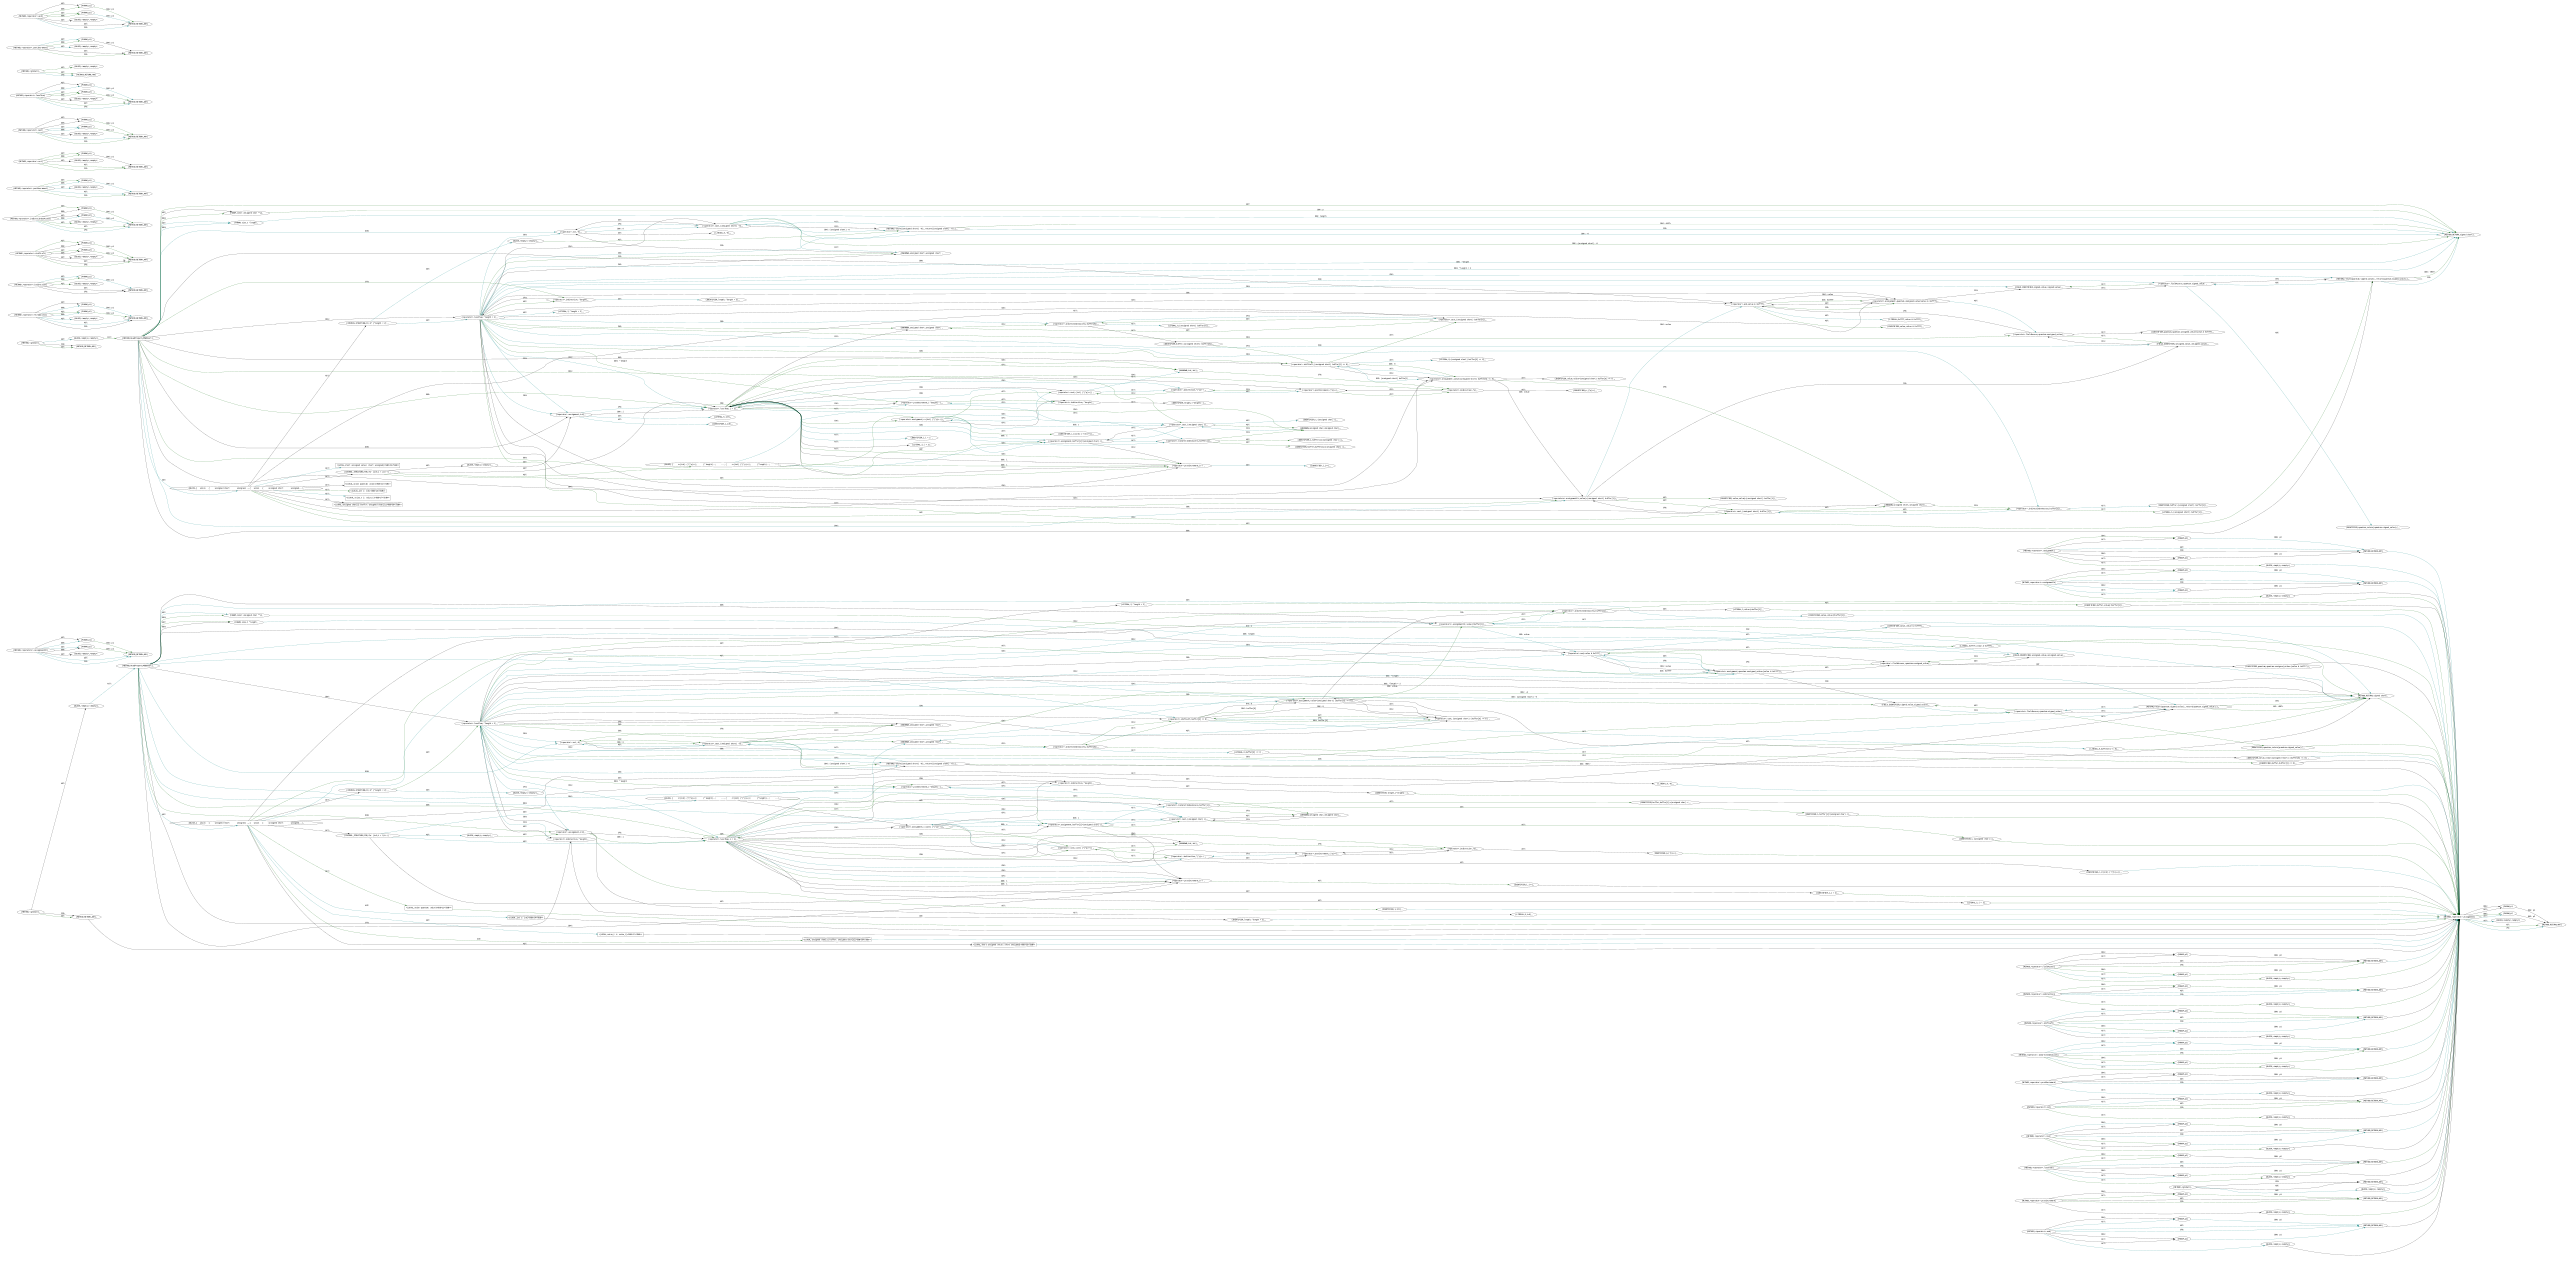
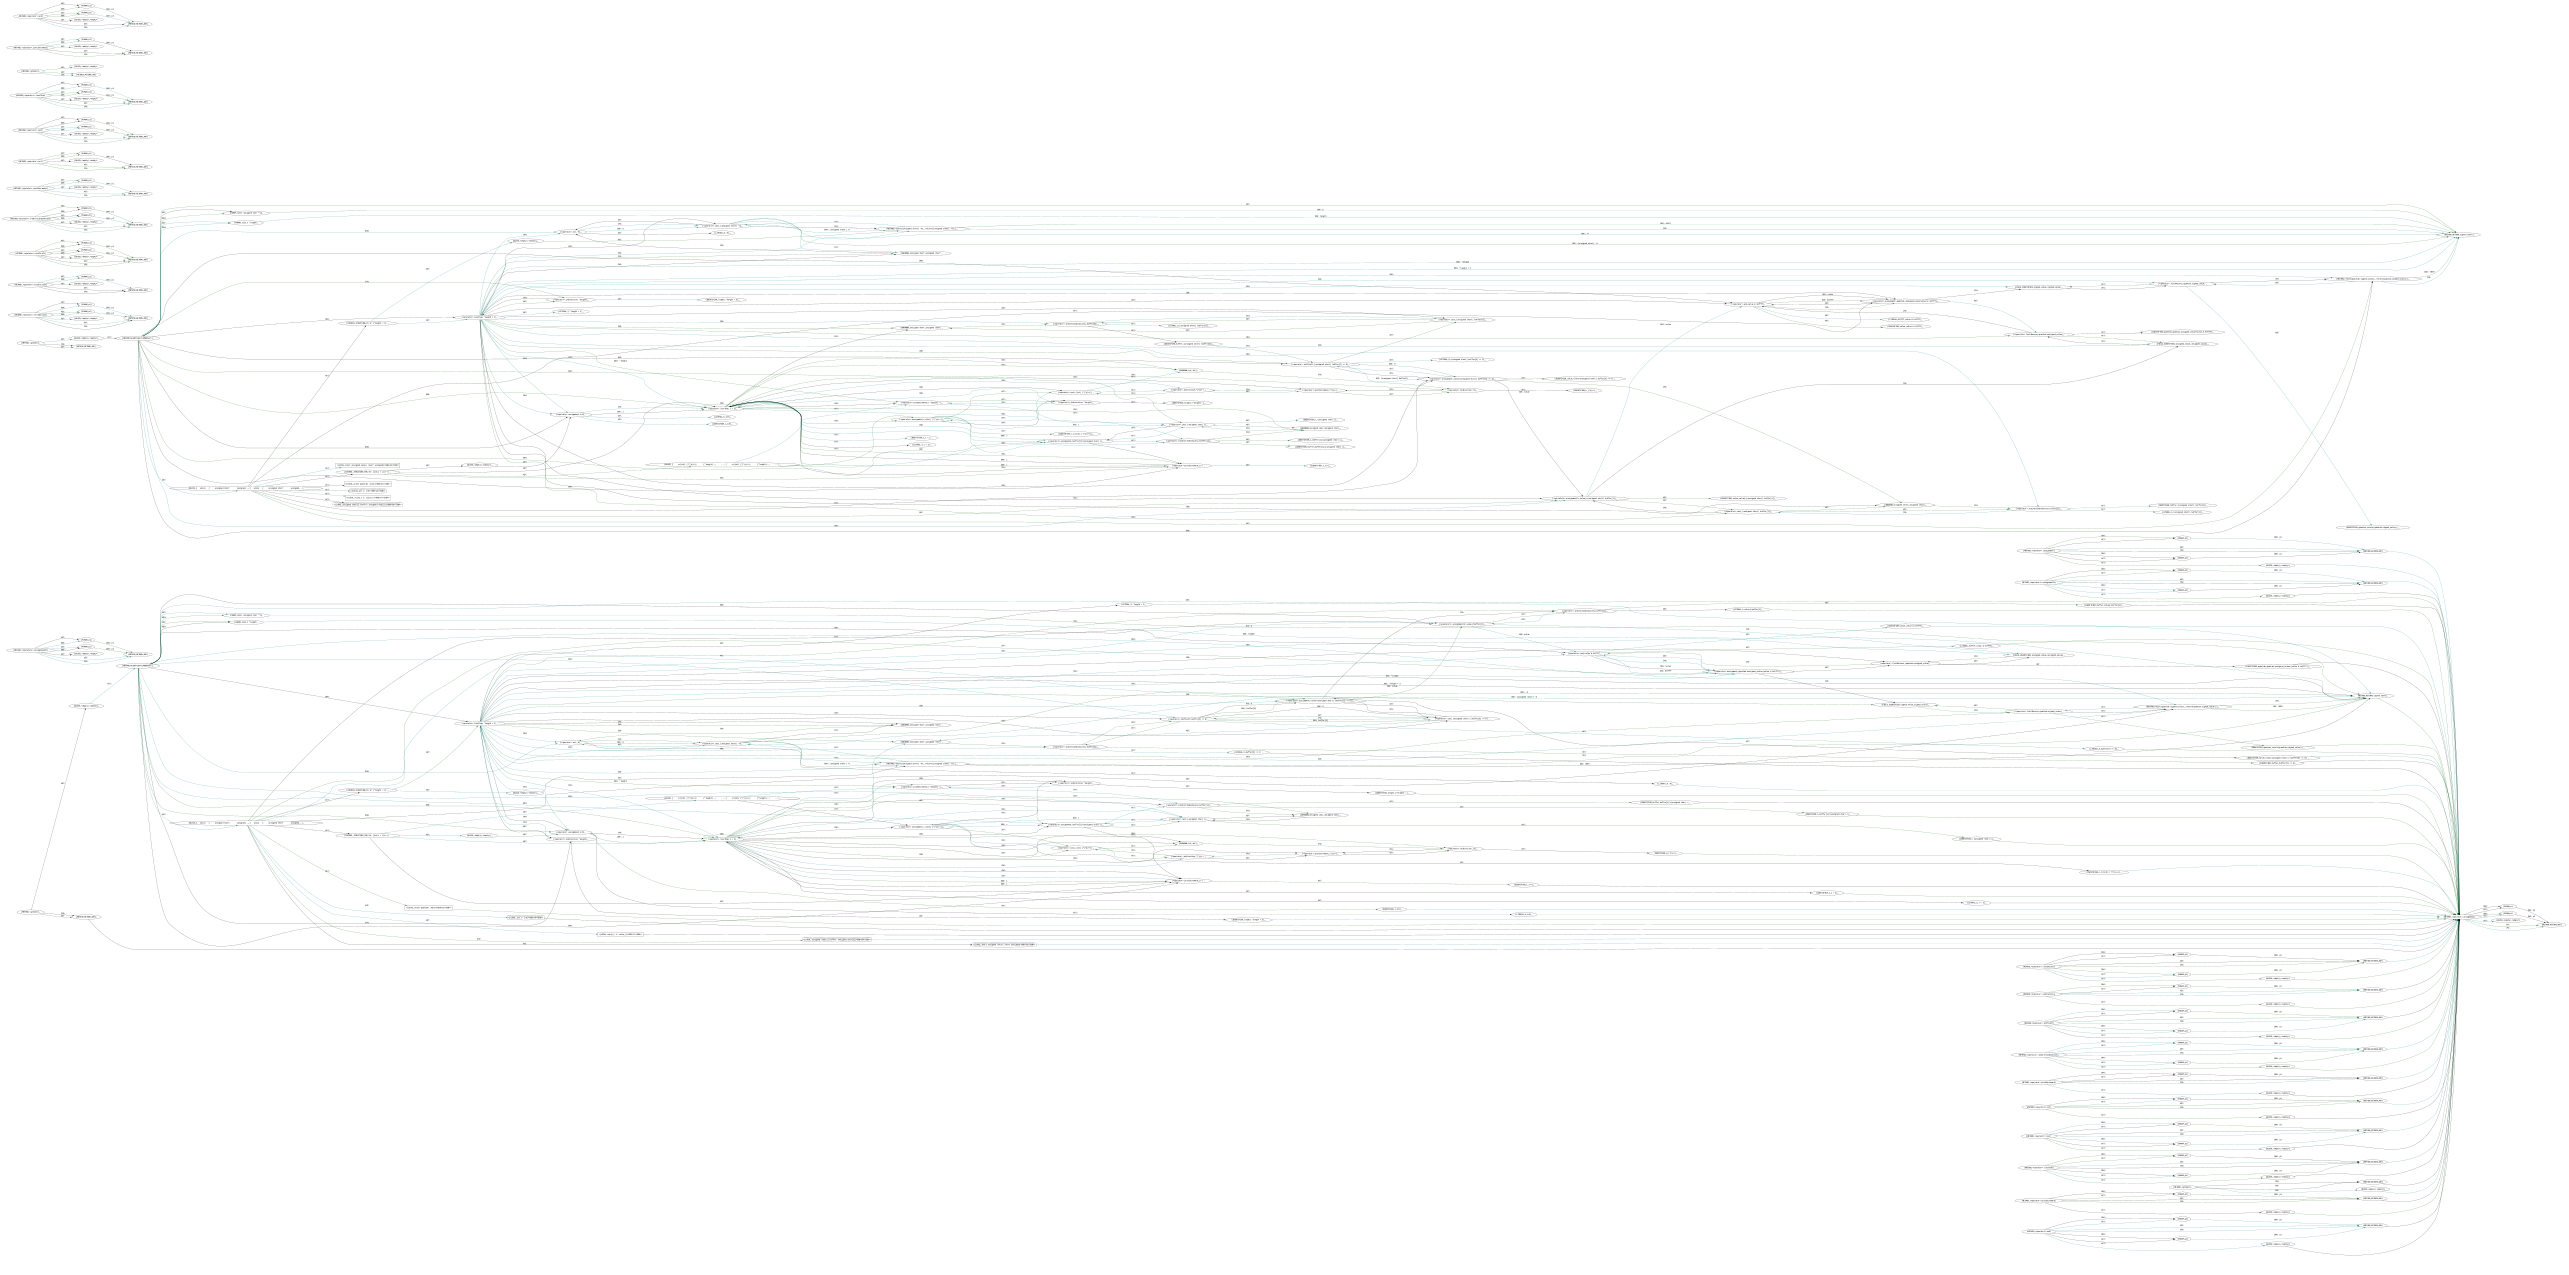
node "(IDENTIFIER,value,value|=buffer[1])": removed
